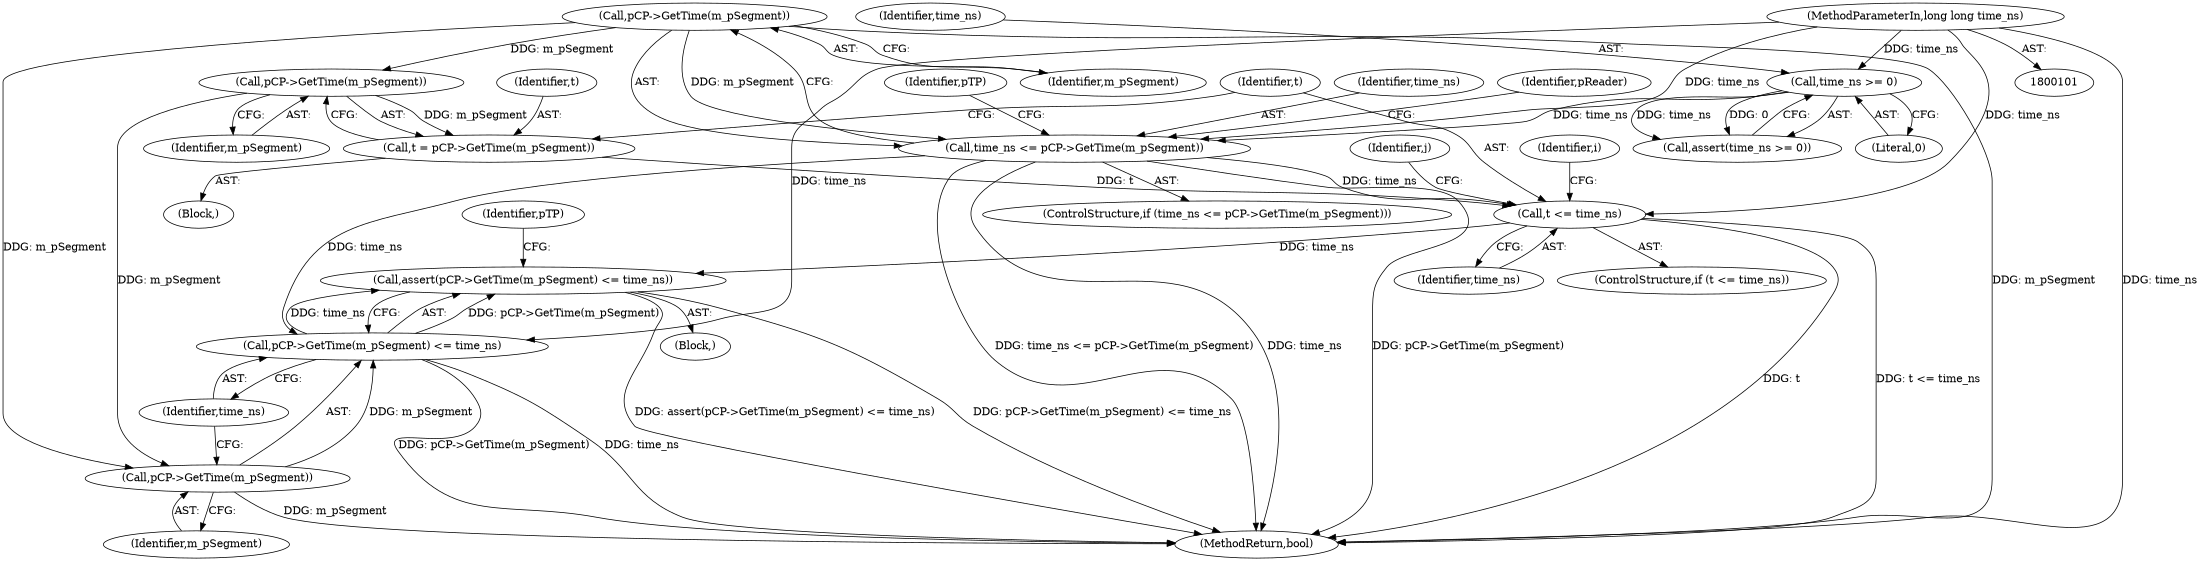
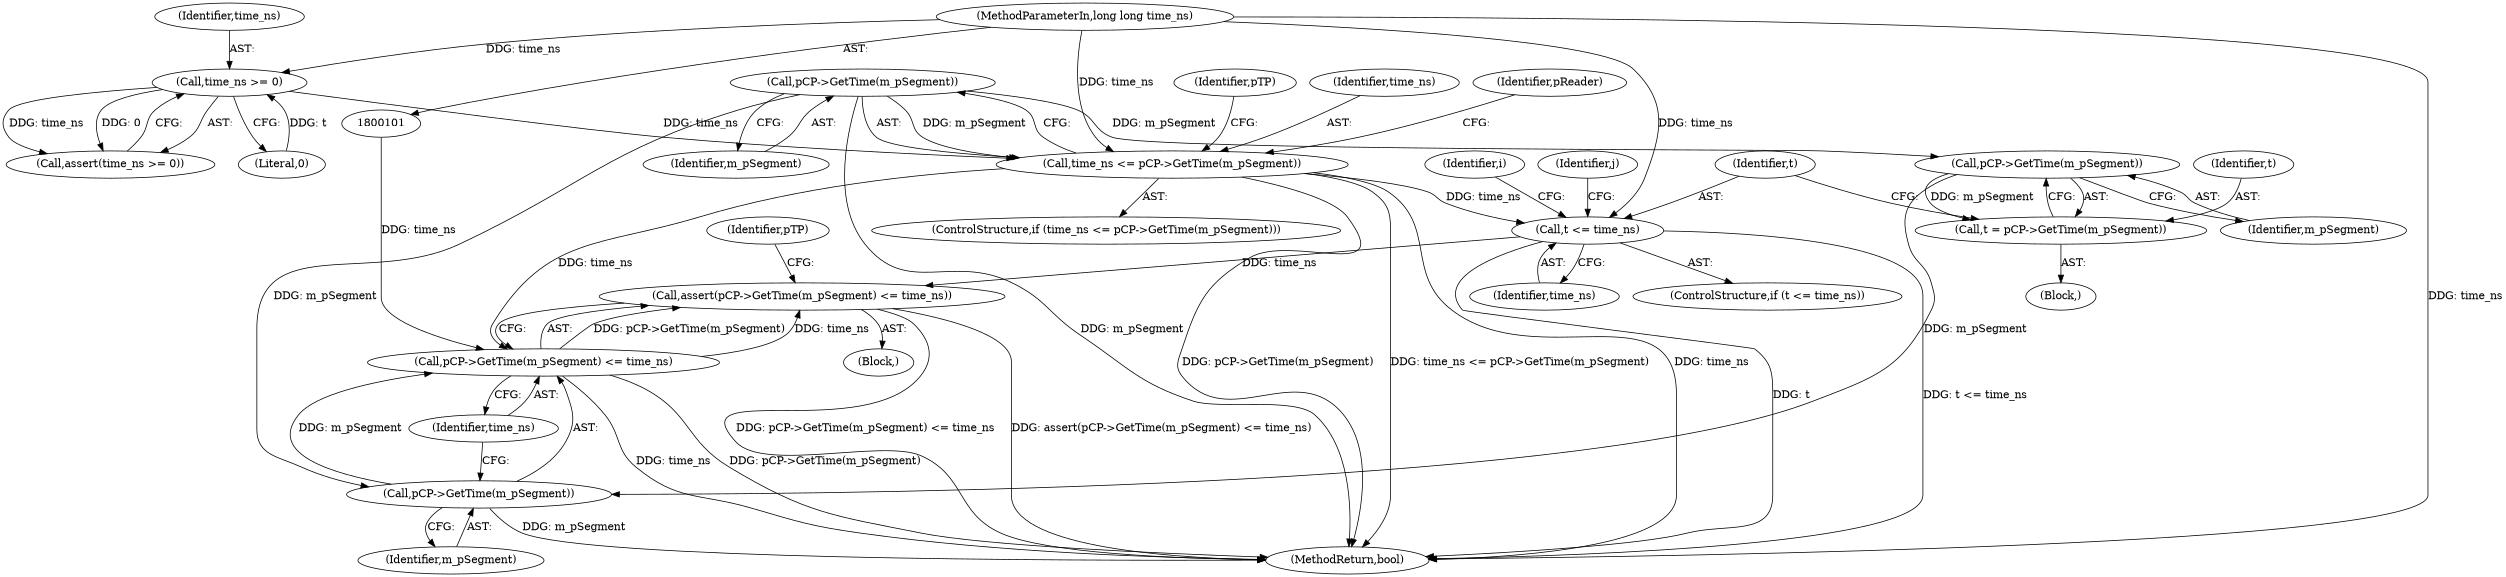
edge "(MethodParameterIn,long long time_ns)" -> "(Call,pCP->GetTime(m_pSegment) <= time_ns)": now "1800101" -> "(Call,pCP->GetTime(m_pSegment) <= time_ns)"
edge "(Literal,0)" -> "(Call,time_ns >= 0)": label "AST: " -> "DDG: t"
edge "(Call,t = pCP->GetTime(m_pSegment))" -> "(Call,t <= time_ns)": removed, label "DDG: t"
